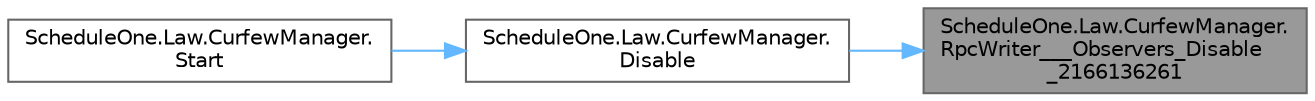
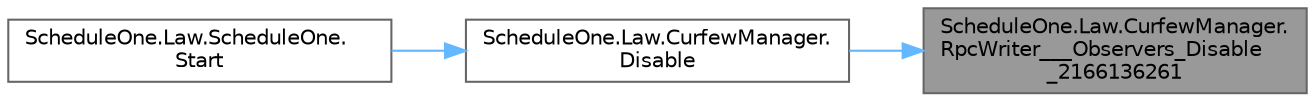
node "ScheduleOne.Law.CurfewManager. Start": label "ScheduleOne.Law.CurfewManager. Start" -> "ScheduleOne.Law.ScheduleOne. Start"
